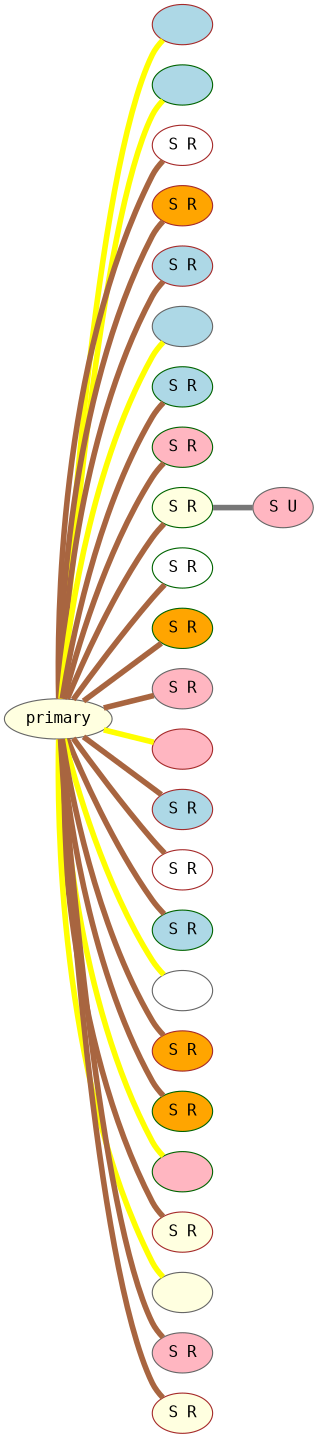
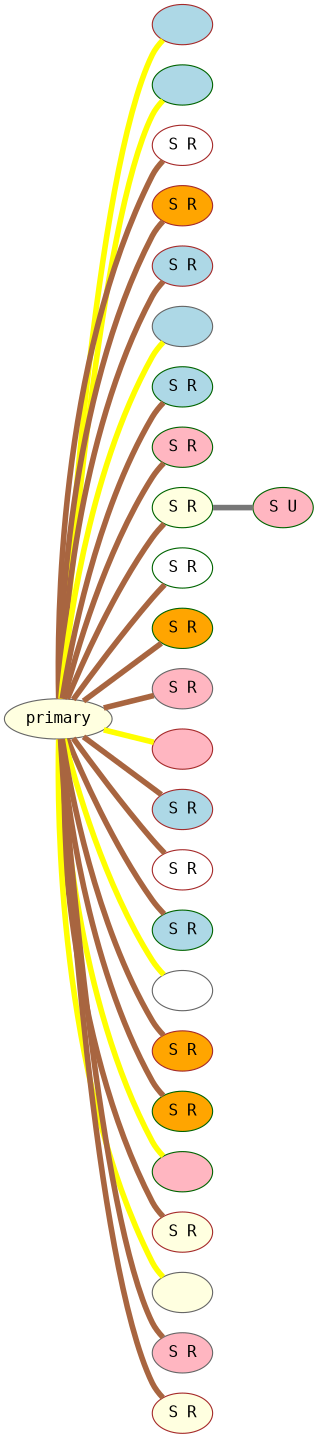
node "S U": color gray40 -> darkgreen
